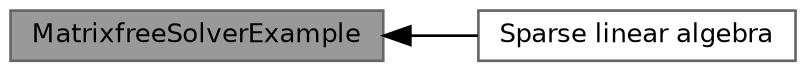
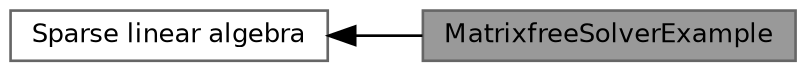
edge "Sparse linear algebra" -> "MatrixfreeSolverExample": reversed
